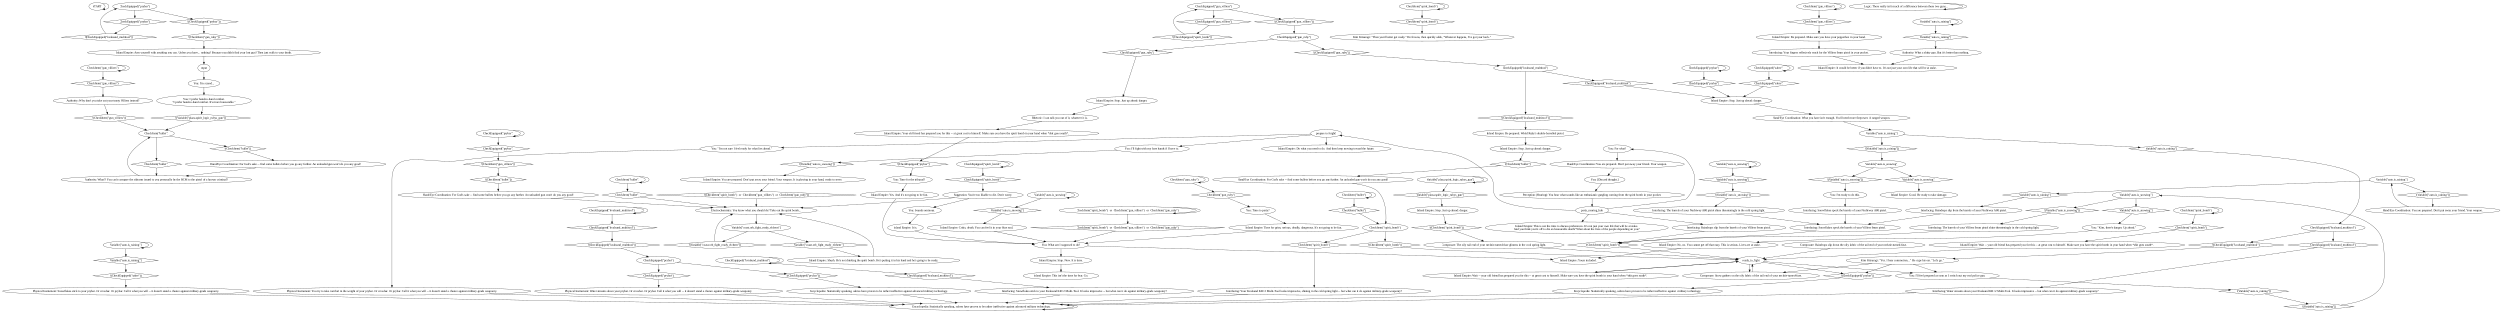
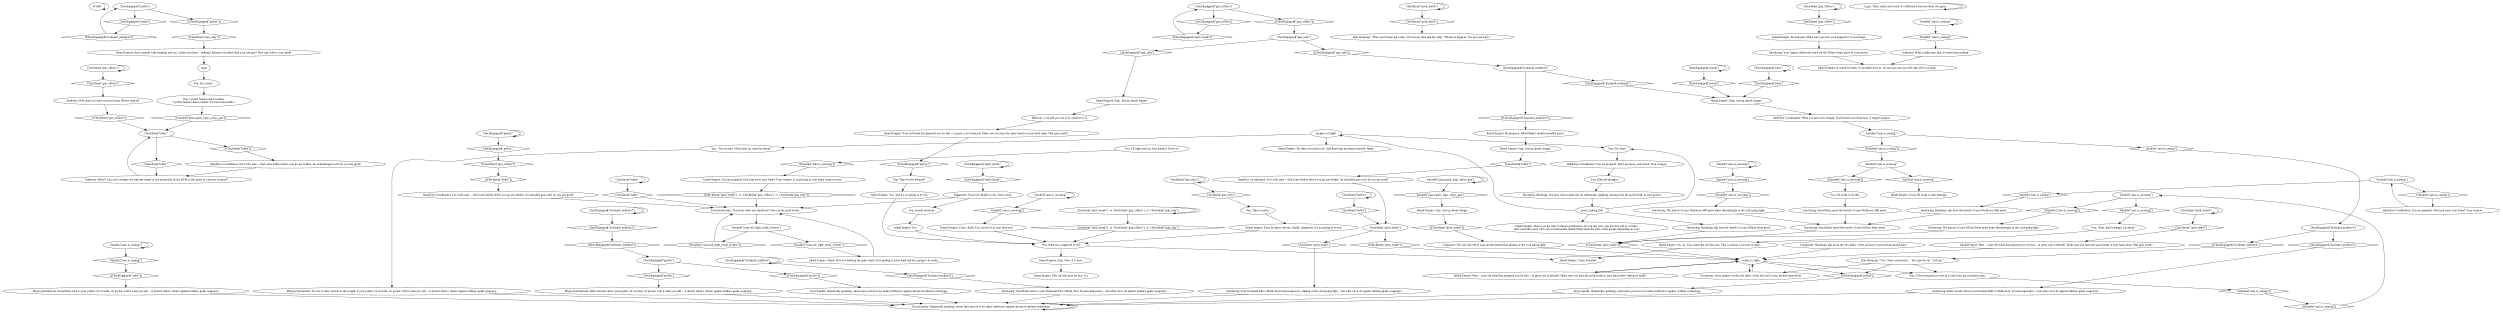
edge "prepare to foight!" -> "You: I'll fight with my bare hands if I have to.": now "prepare to foight!" -> "You: For what?"
